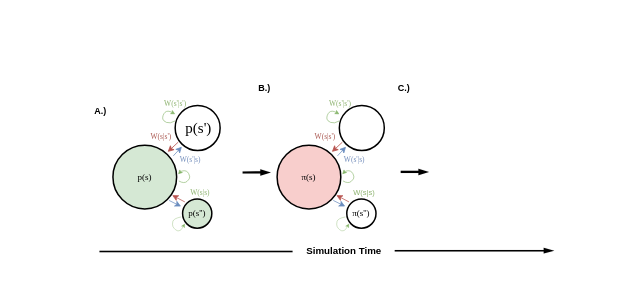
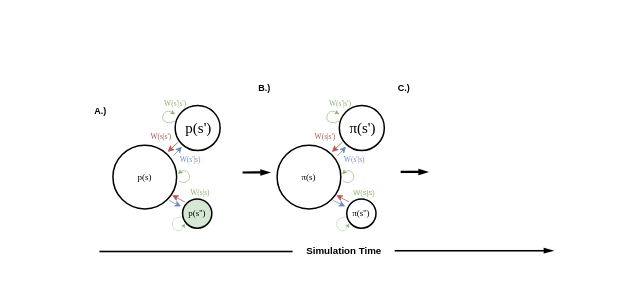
node "π(s')": added
node "p(s)": fillcolor #d5e8d4 -> #ffffff
node "π(s)": fillcolor #f8cecc -> #ffffff
